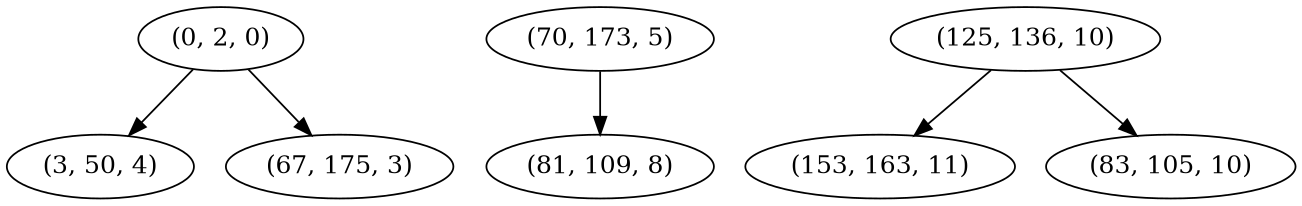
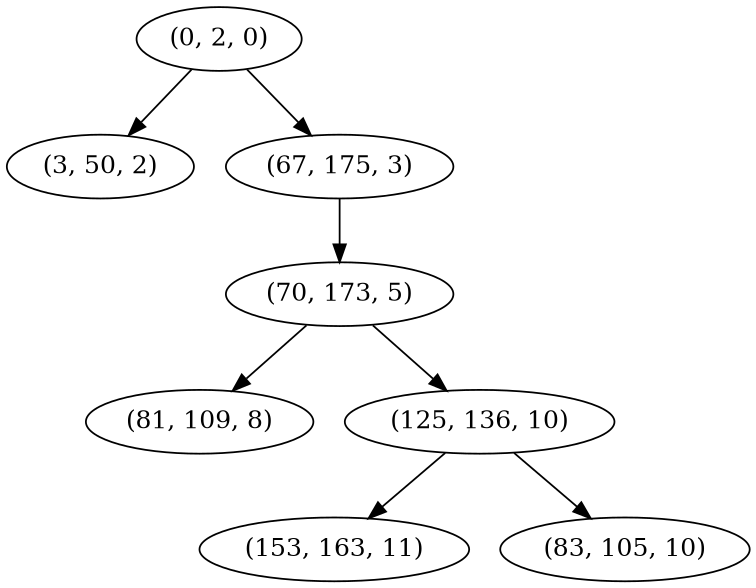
node "(3, 50, 4)": label "(3, 50, 4)" -> "(3, 50, 2)"
edge "(67, 175, 3)" -> "(70, 173, 5)": added
edge "(70, 173, 5)" -> "(125, 136, 10)": added
